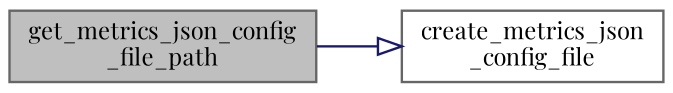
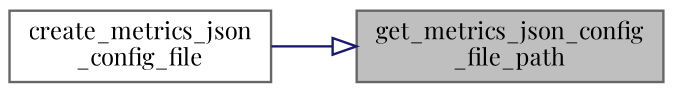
edge "get_metrics_json_config _file_path" -> "create_metrics_json _config_file": reversed
